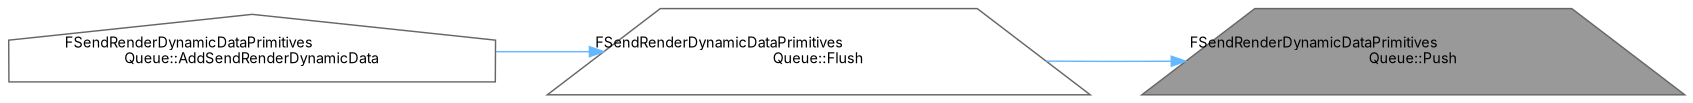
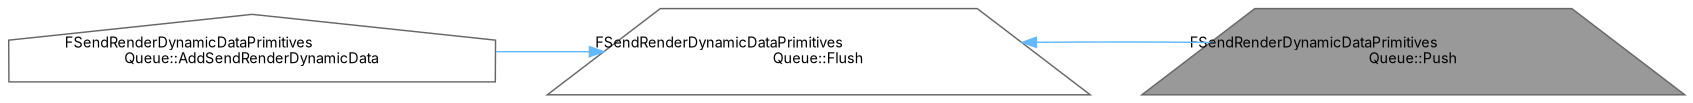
edge "FSendRenderDynamicDataPrimitives Queue::Flush" -> "FSendRenderDynamicDataPrimitives Queue::Push": reversed
